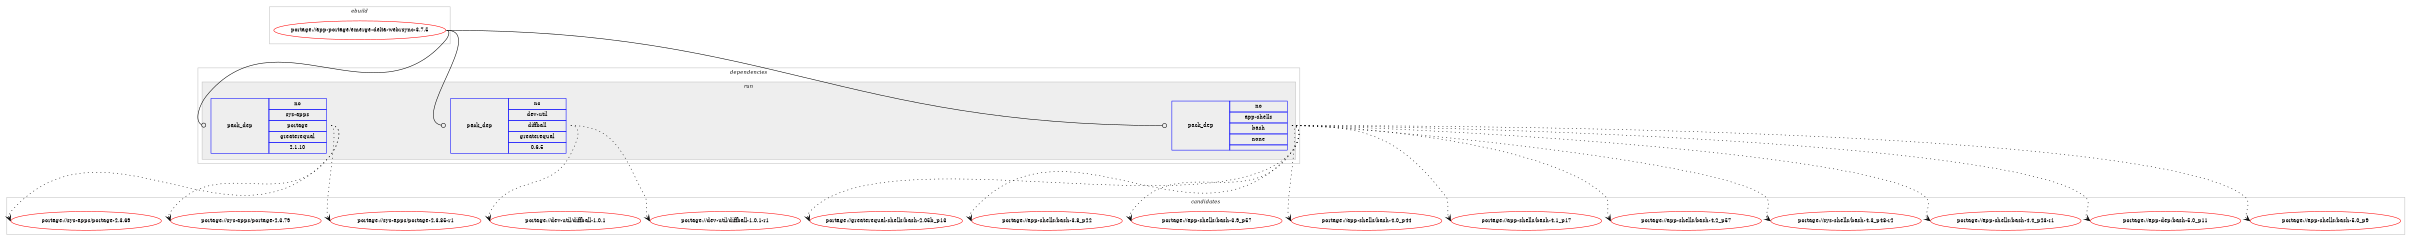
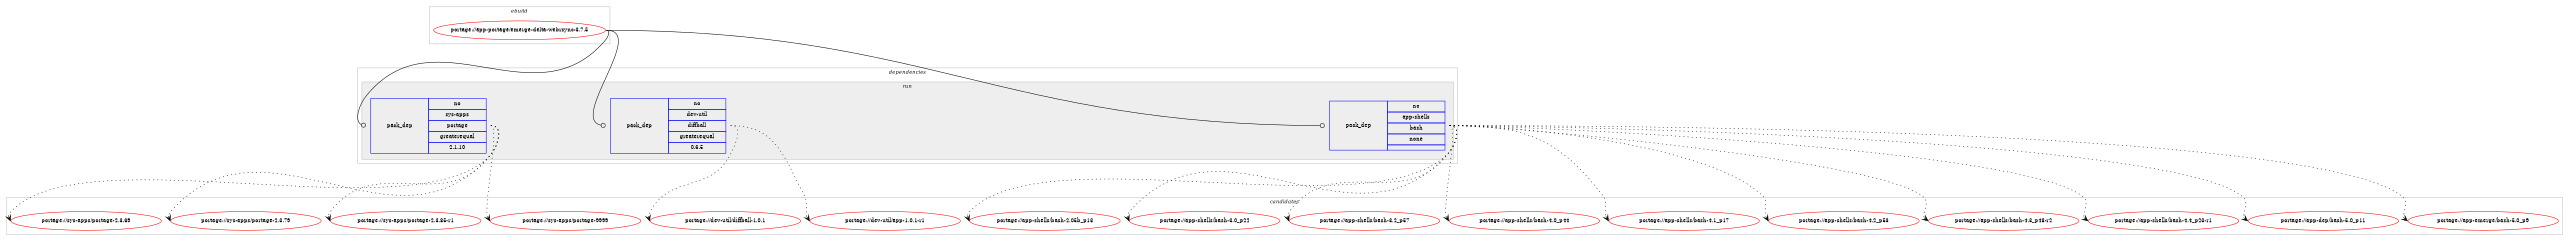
node "portage://sys-apps/portage-9999": added
node "portage://dev-util/diffball-1.0.1-r1": label "portage://dev-util/diffball-1.0.1-r1" -> "portage://dev-util/app-1.0.1-r1"
node "portage://greaterequal-shells/bash-2.05b_p13": label "portage://greaterequal-shells/bash-2.05b_p13" -> "portage://app-shells/bash-2.05b_p13"
node "portage://app-shells/bash-3.8_p22": label "portage://app-shells/bash-3.8_p22" -> "portage://app-shells/bash-3.0_p22"
node "portage://app-shells/bash-3.9_p57": label "portage://app-shells/bash-3.9_p57" -> "portage://app-shells/bash-3.2_p57"
node "portage://app-shells/bash-4.2_p57": label "portage://app-shells/bash-4.2_p57" -> "portage://app-shells/bash-4.2_p53"
node "portage://sys-shells/bash-4.3_p48-r2": label "portage://sys-shells/bash-4.3_p48-r2" -> "portage://app-shells/bash-4.3_p48-r2"
node "portage://app-shells/bash-5.0_p9": label "portage://app-shells/bash-5.0_p9" -> "portage://app-emerge/bash-5.0_p9"
